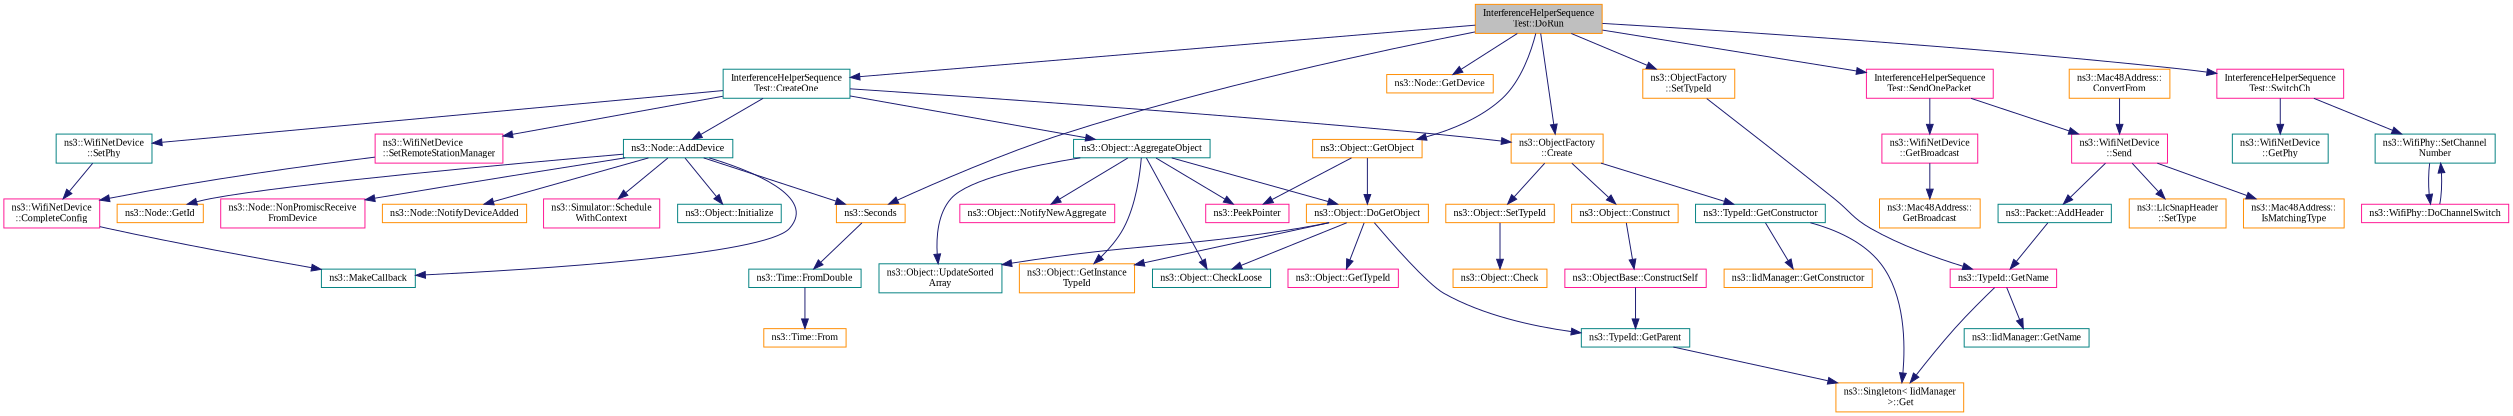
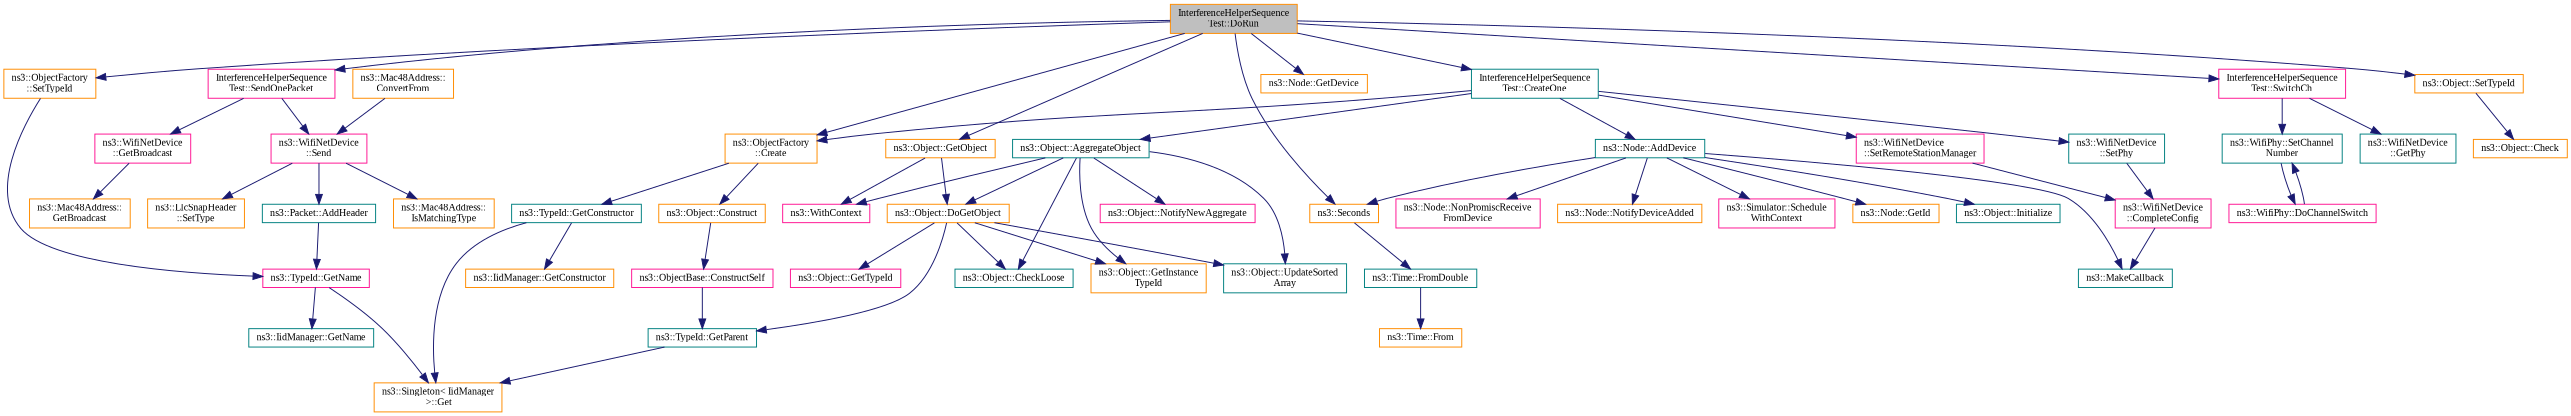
edge "ns3::ObjectFactory ::Create" -> "ns3::Object::SetTypeId": now "InterferenceHelperSequence Test::DoRun" -> "ns3::Object::SetTypeId"
node "ns3::PeekPointer": label "ns3::PeekPointer" -> "ns3::WithContext"
